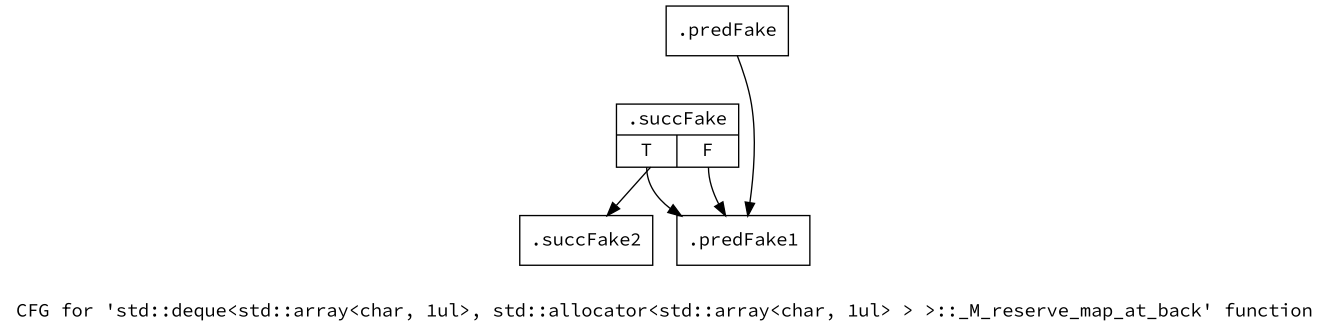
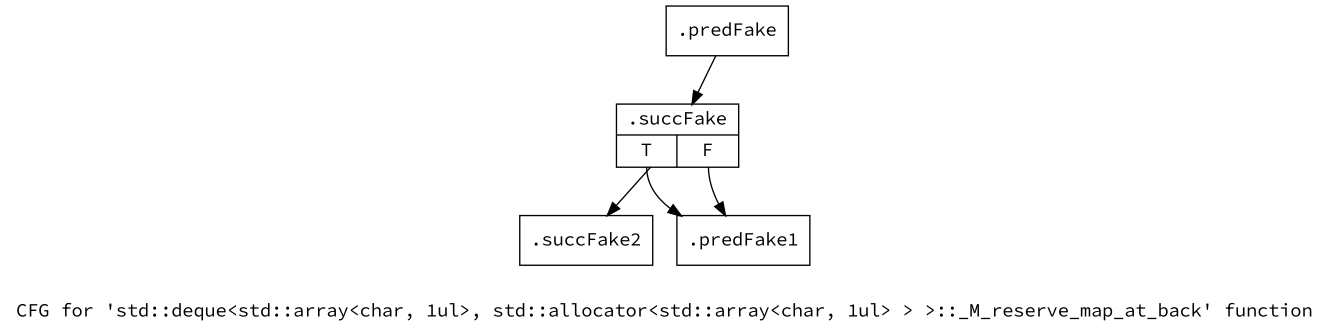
edge ".predFake" -> ".predFake1": now ".predFake" -> ".succFake"
